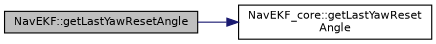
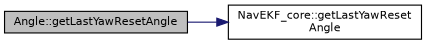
node "NavEKF::getLastYawResetAngle": label "NavEKF::getLastYawResetAngle" -> "Angle::getLastYawResetAngle"
